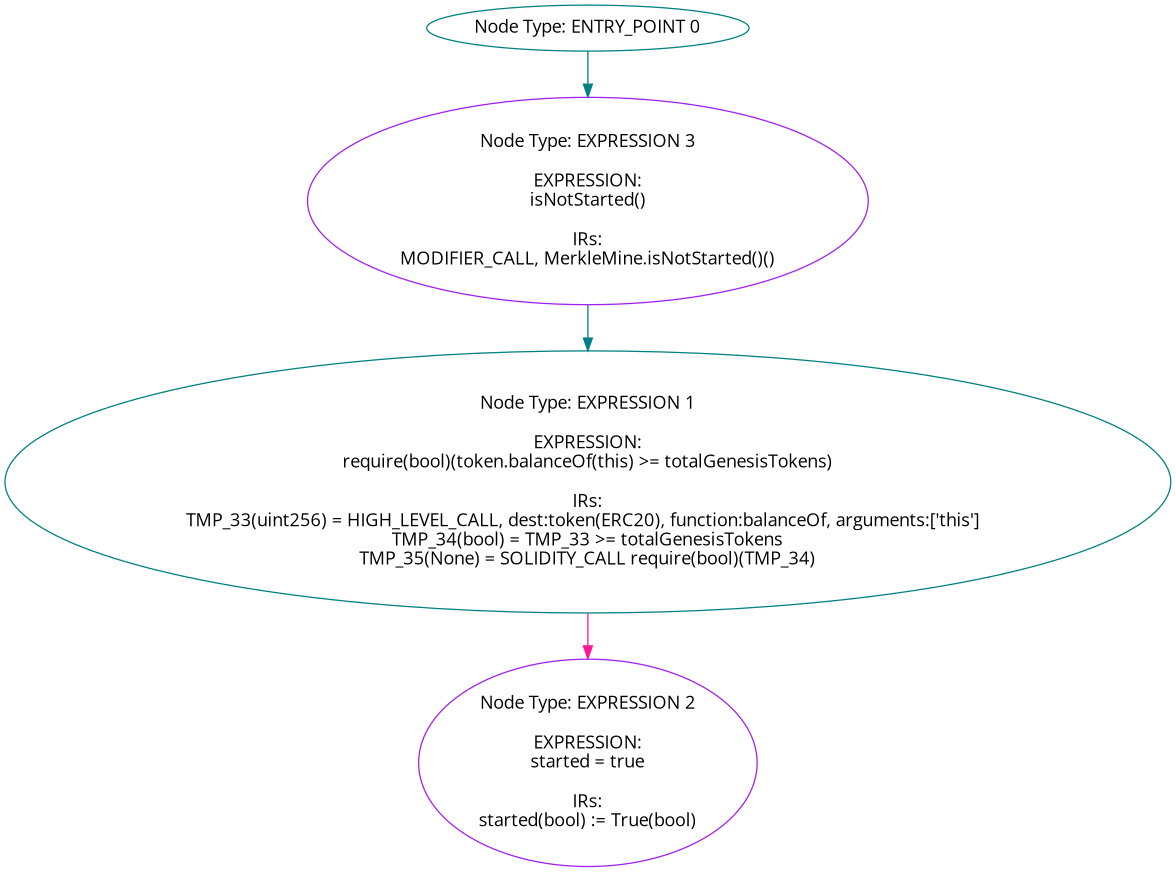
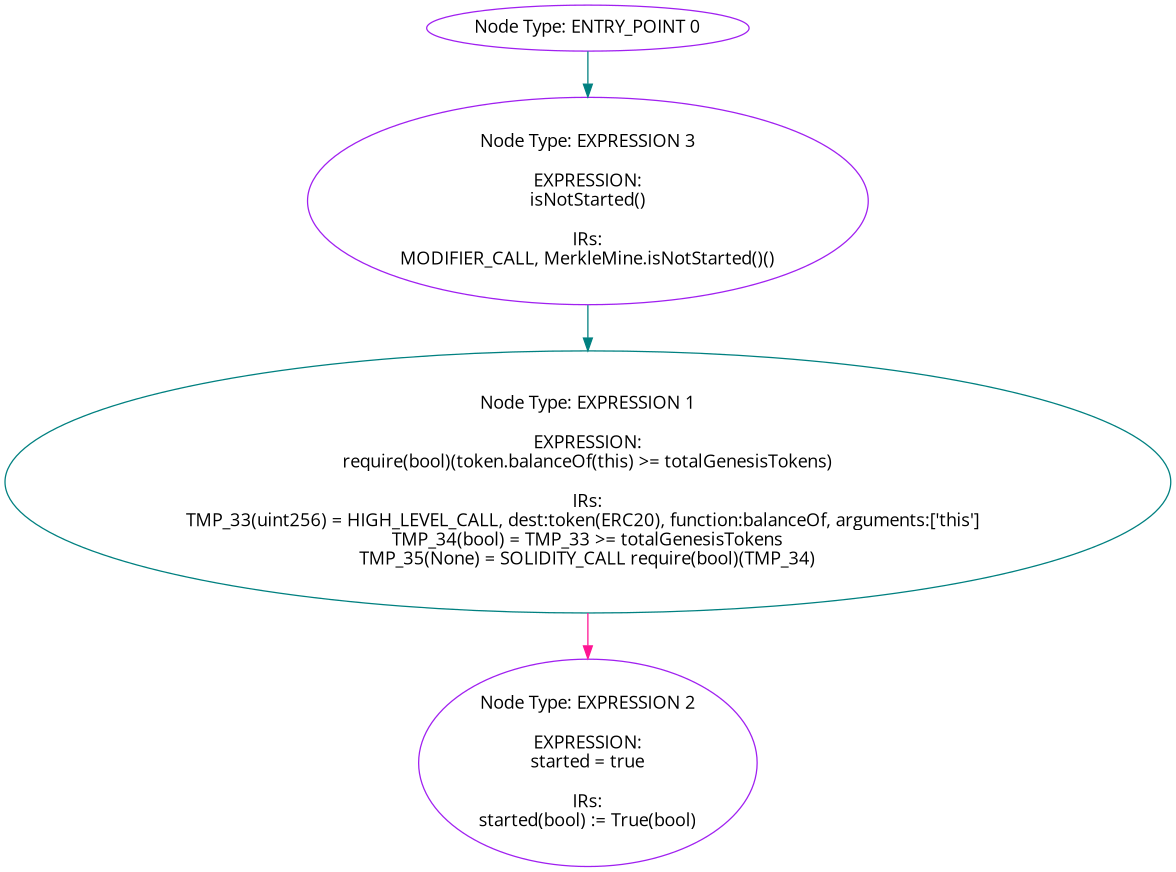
node "Node Type: ENTRY_POINT 0": color teal -> purple
